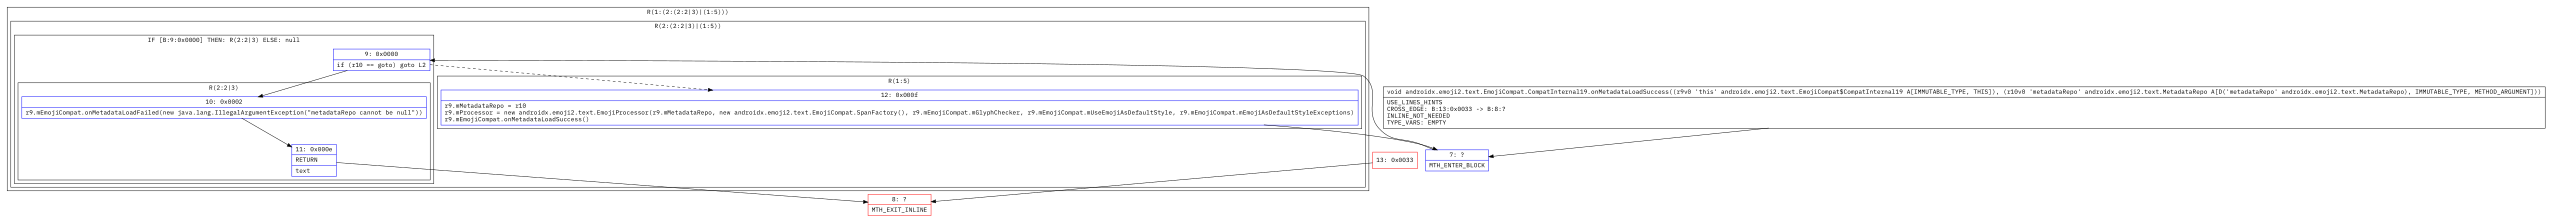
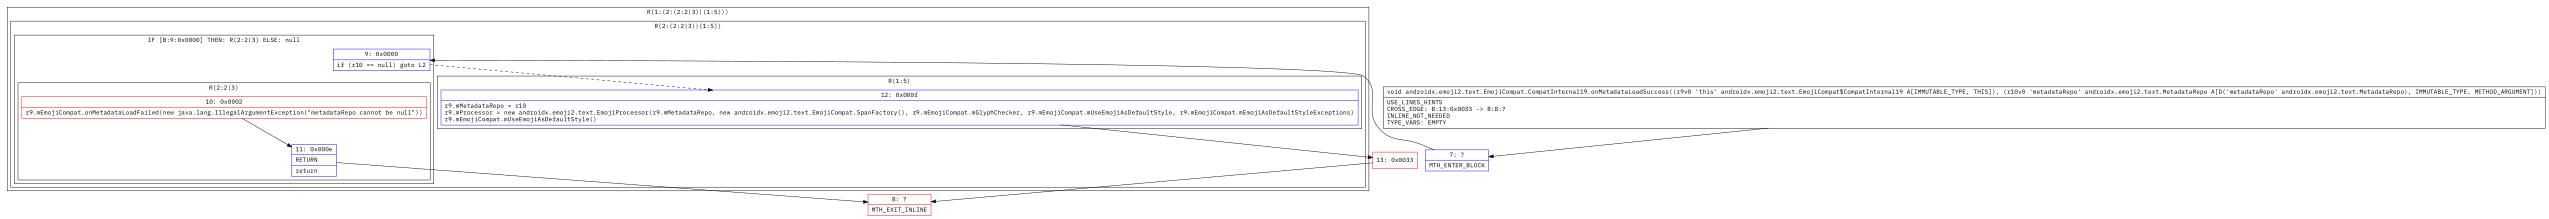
node "9: 0x0000": text "if (r10 == goto) goto L2" -> "if (r10 == null) goto L2"
edge "9: 0x0000" -> "10: 0x0002": removed
node "10: 0x0002": color blue -> red
node "12: 0x000f": text "r9.mEmojiCompat.onMetadataLoadSuccess()" -> "r9.mEmojiCompat.mUseEmojiAsDefaultStyle()"
edge "12: 0x000f" -> "7: ?": now "12: 0x000f" -> "13: 0x0033"
node "11: 0x000e": text "text" -> "return"
